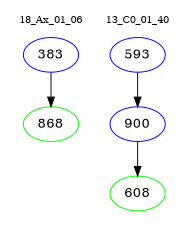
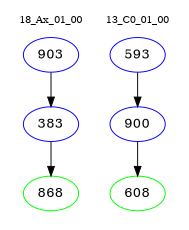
cluster "18_Ax_01_06": label "18_Ax_01_06" -> "18_Ax_01_00"
cluster "13_C0_01_40": label "13_C0_01_40" -> "13_C0_01_00"
node "903": added
